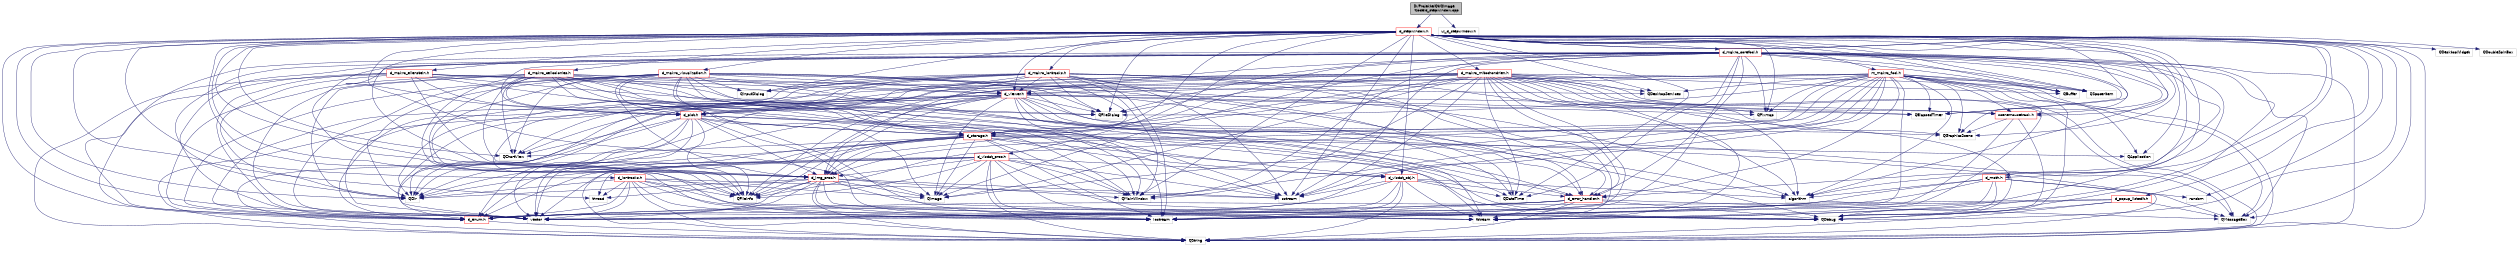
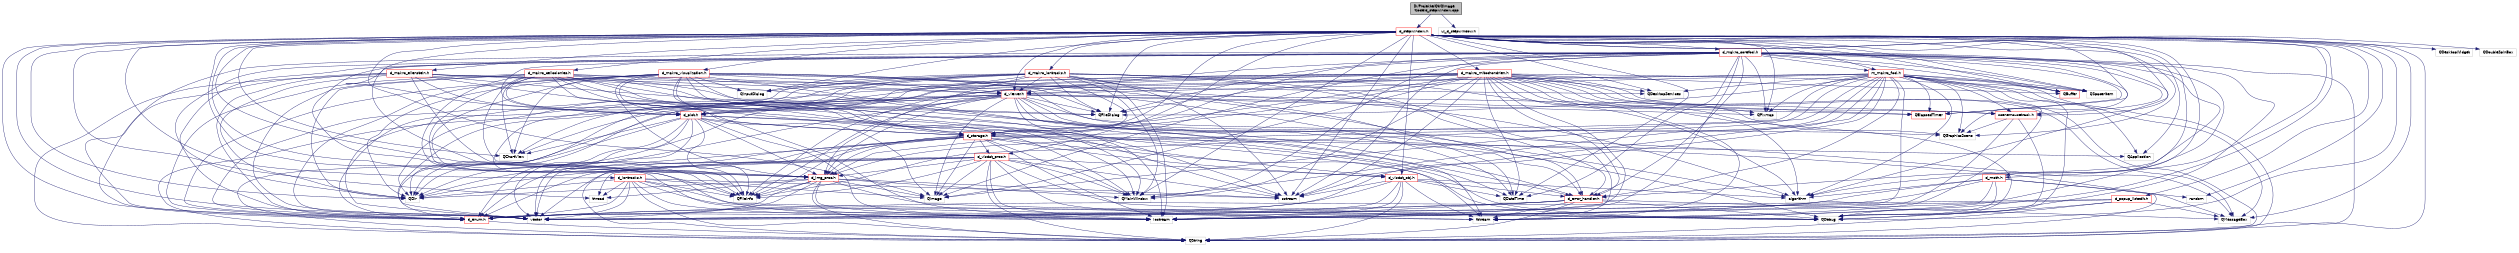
edge "d_makro_corefoci.h" -> "QMessageBox": now "d_makro_corefoci.h" -> "m_makro_foci.h"
node "QBuffer": color grey75 -> red
node "QElapsedTimer": color grey75 -> red
edge "d_storage.h" -> "QChartView": now "d_storage.h" -> "d_visdat_proc.h"
edge "d_img_proc.h" -> "fstream": removed
